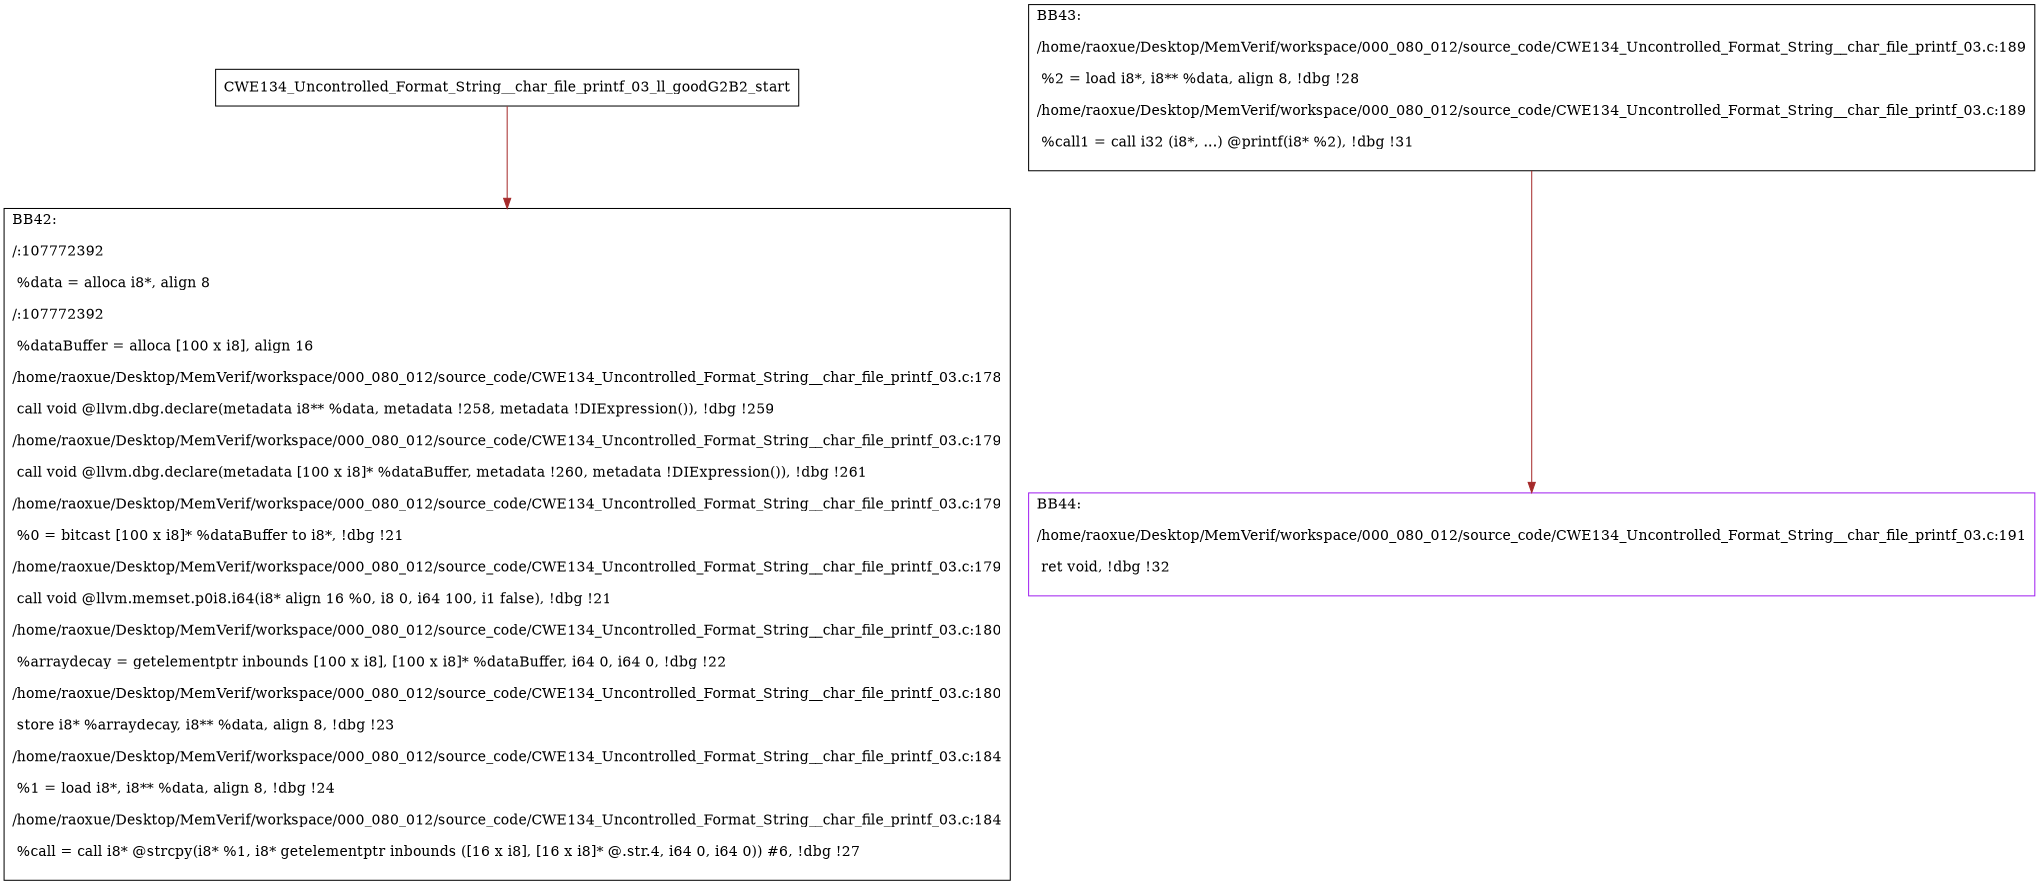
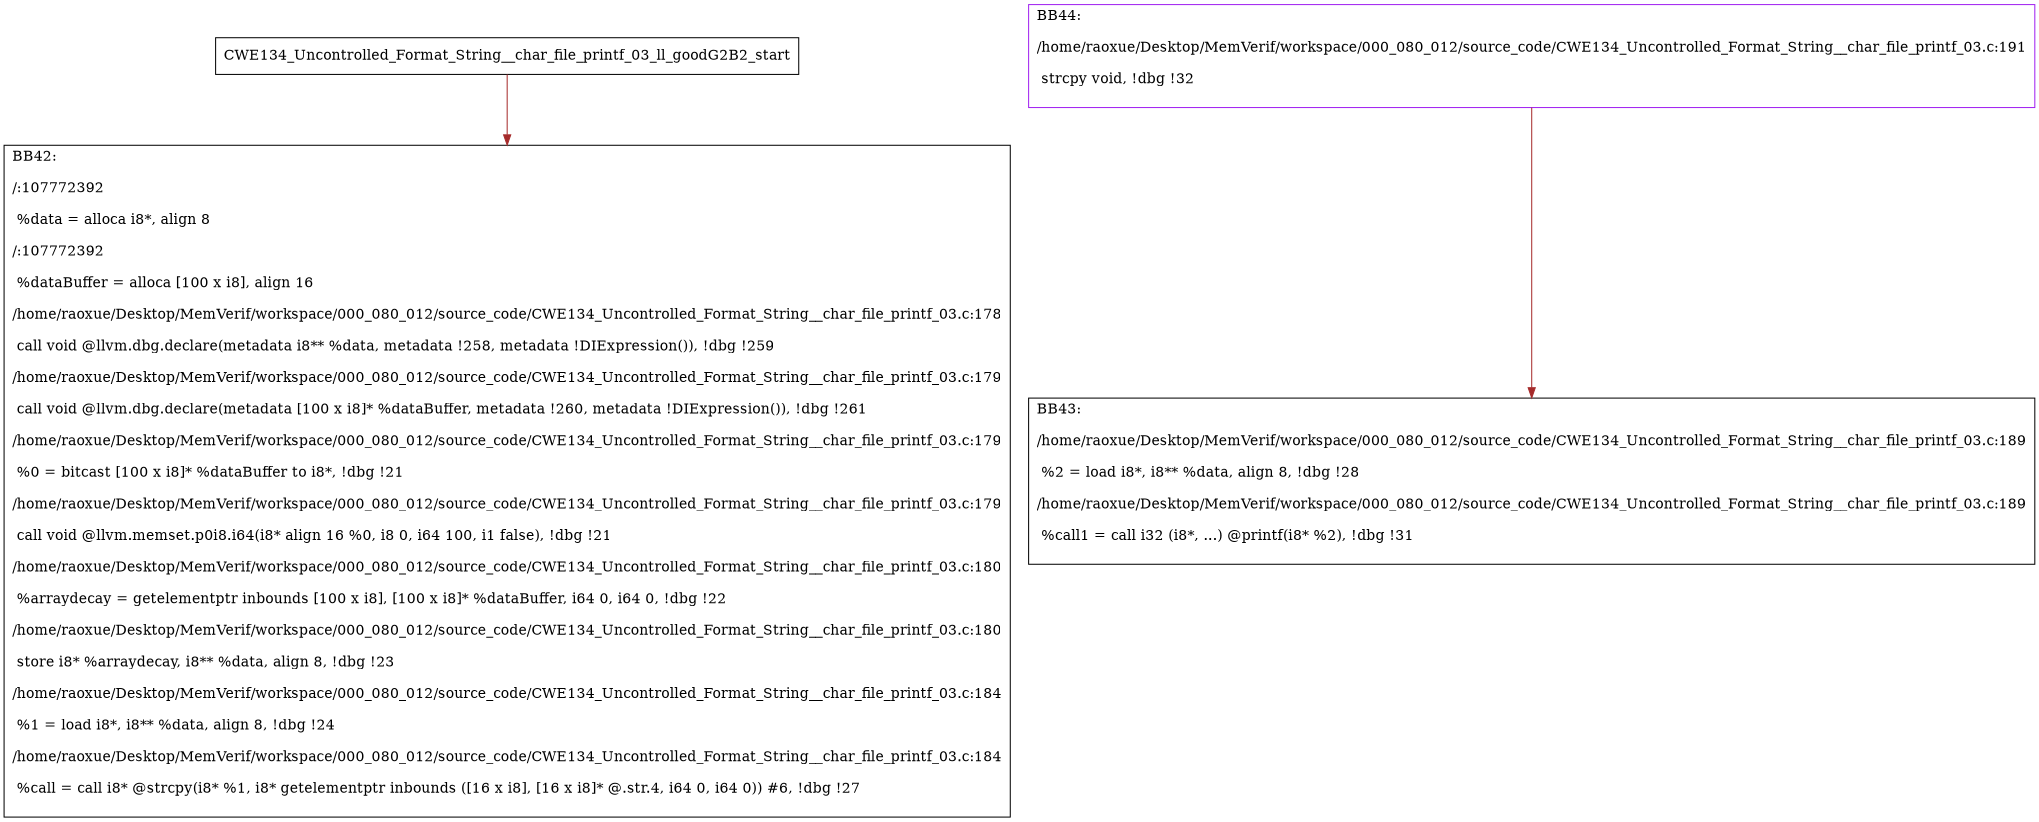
edge "BB43:" -> "BB44:": reversed
node "BB44:": text "ret void, !dbg !32" -> "strcpy void, !dbg !32"
